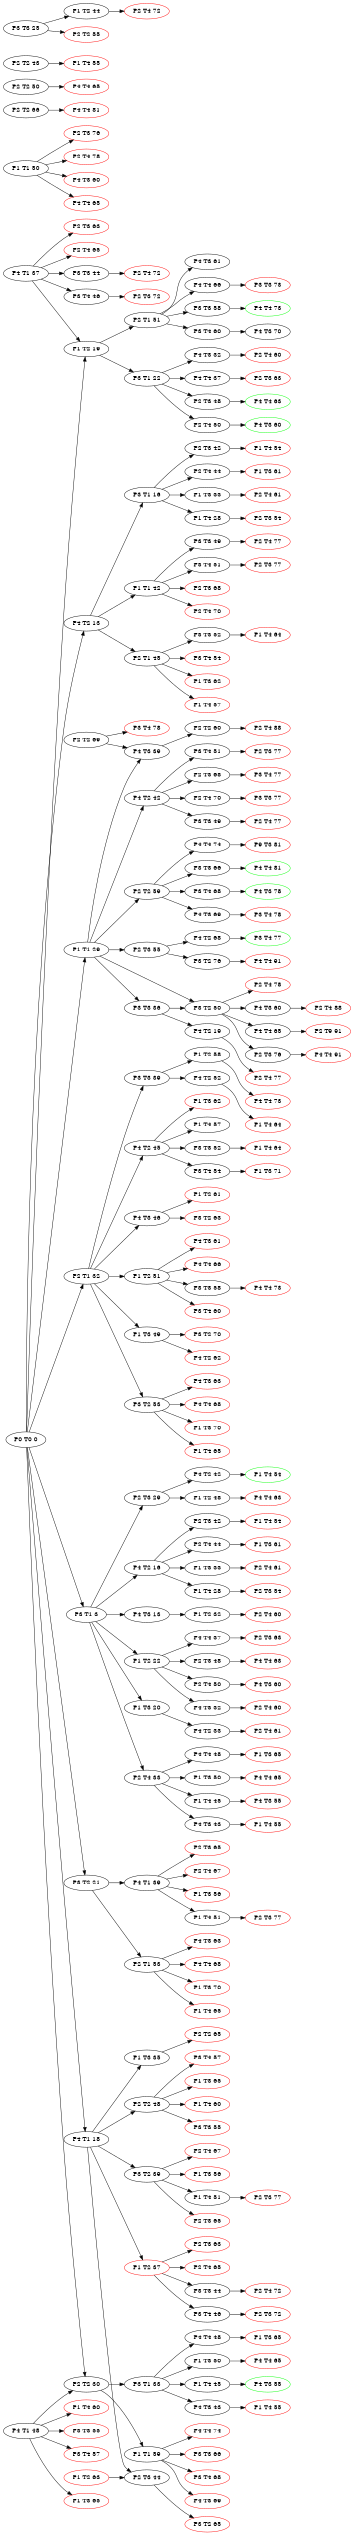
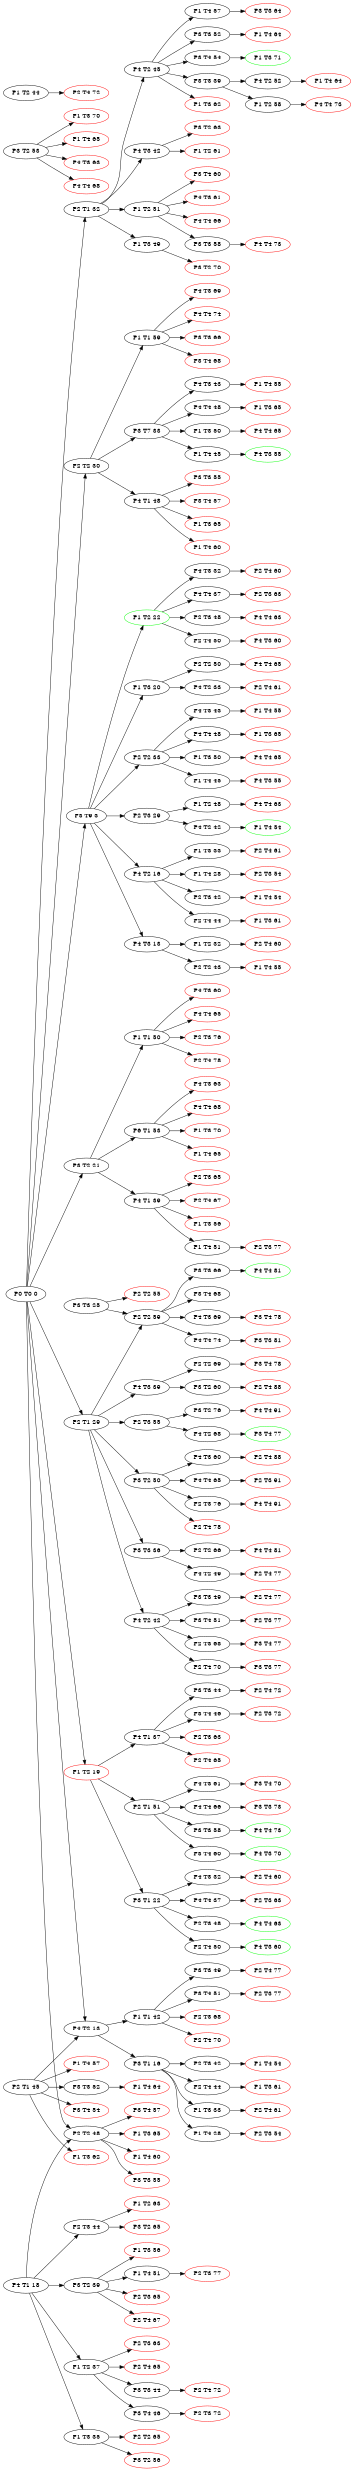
node "P3 T3 64": added
edge "P3 T3 25" -> "P1 T2 44": now "P3 T3 25" -> "P2 T2 59"
edge "P4 T1 37" -> "P1 T2 19": reversed
node "P4 T3 70": color black -> green
node "P1 T2 19": color black -> red
edge "P4 T2 13" -> "P2 T1 45": reversed
edge "P1 T3 20" -> "P2 T2 50": added
node "P2 T2 60": label "P2 T2 60" -> "P3 T2 60"
edge "P2 T2 69" -> "P4 T3 39": reversed
node "P9 T3 81": label "P9 T3 81" -> "P3 T3 81"
node "P4 T3 78": removed
node "P1 T1 29": label "P1 T1 29" -> "P2 T1 29"
edge "P4 T3 13" -> "P2 T2 43": added
edge "P3 T3 36" -> "P3 T2 50": now "P3 T3 36" -> "P2 T2 66"
node "P4 T2 19": label "P4 T2 19" -> "P4 T2 49"
node "P2 T9 91": label "P2 T9 91" -> "P2 T3 91"
edge "P3 T2 21" -> "P1 T1 50": added
node "P1 T3 71": color red -> green
edge "P2 T1 32" -> "P3 T3 39": now "P4 T2 45" -> "P3 T3 39"
node "P4 T3 46": label "P4 T3 46" -> "P4 T3 42"
edge "P2 T1 32" -> "P3 T2 53": removed
node "P4 T2 62": removed
node "P3 T1 3": label "P3 T1 3" -> "P3 T9 3"
node "P1 T2 22": color black -> green
node "P2 T4 33": label "P2 T4 33" -> "P2 T2 33"
node "P3 T4 70": added
edge "P0 T0 0" -> "P4 T1 18": now "P0 T0 0" -> "P2 T2 48"
node "P2 T1 53": label "P2 T1 53" -> "P6 T1 53"
node "P1 T2 37": color red -> black
node "P3 T1 33": label "P3 T1 33" -> "P3 T7 33"
edge "P4 T1 48" -> "P2 T2 30": reversed
node "P3 T2 56": added
edge "P1 T2 63" -> "P2 T3 44": reversed
